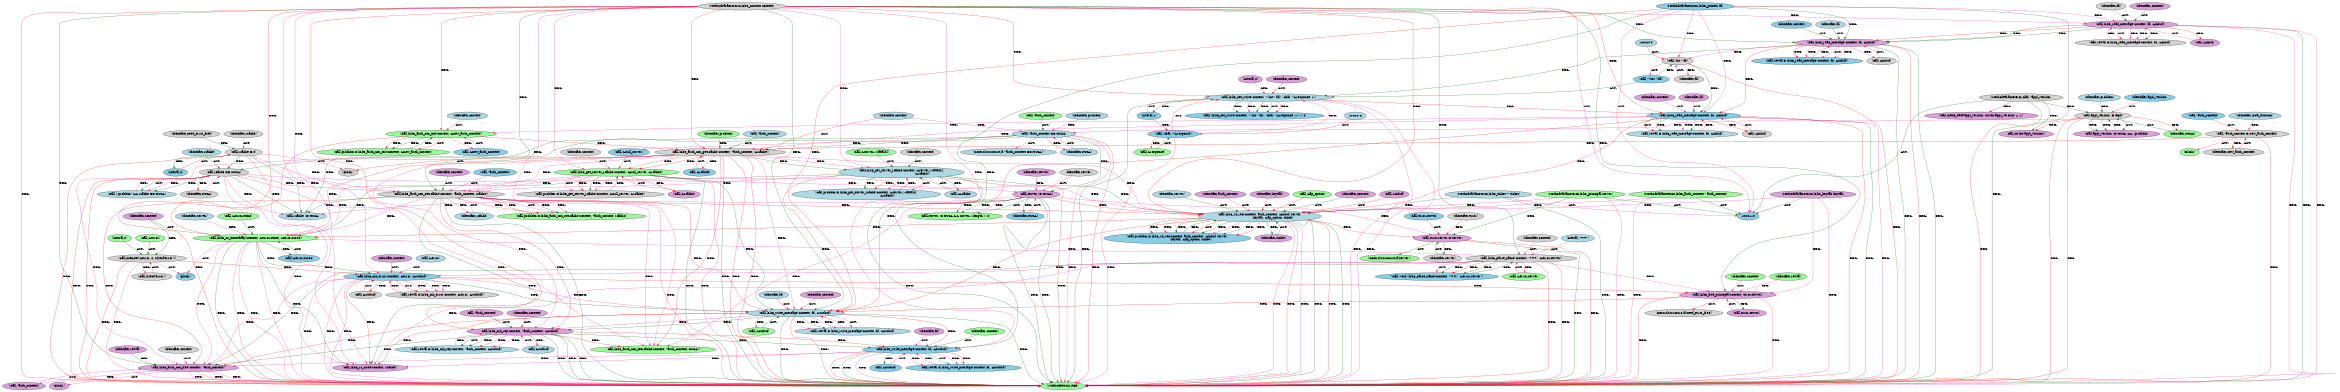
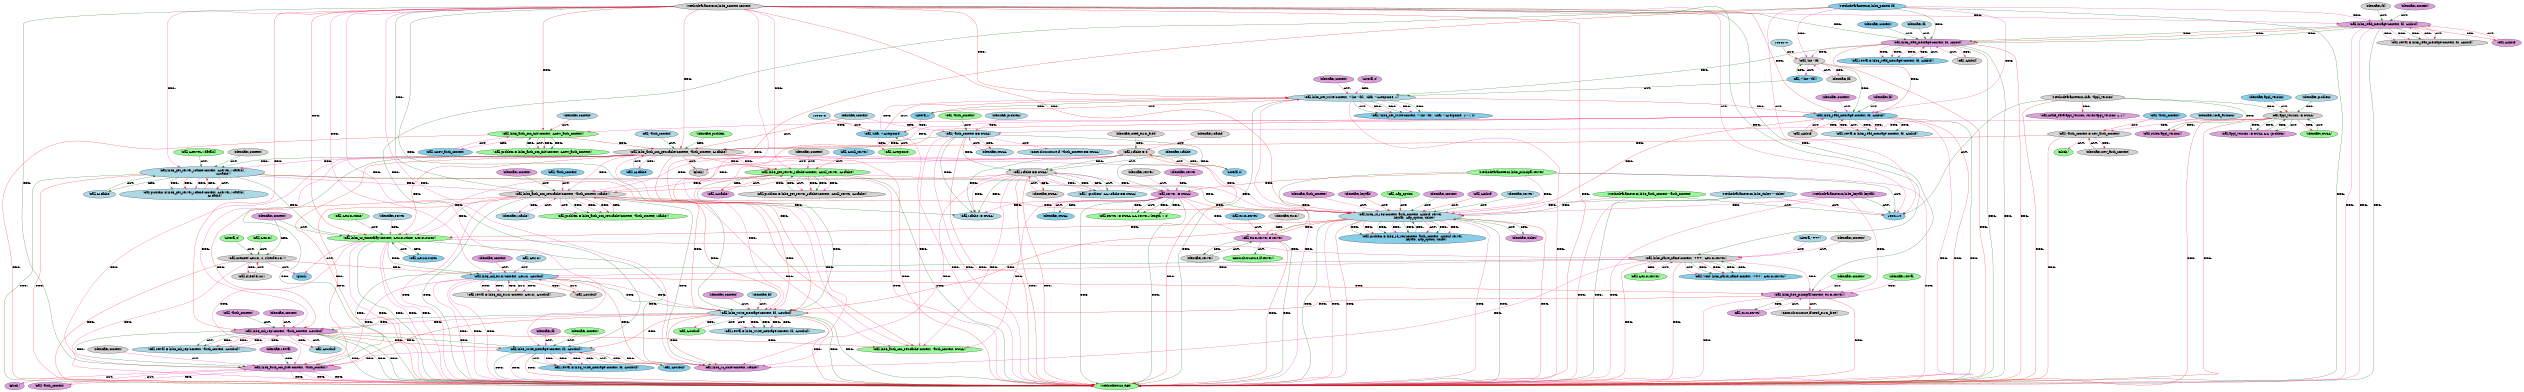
node "(Call,appl_version != RET)": label "(Call,appl_version != RET)" -> "(Call,appl_version != NULL)"
edge "(Call,*auth_context == NULL)" -> "(Call,&null_server)": now "(Call,*auth_context == NULL)" -> "(Call,krb5_auth_con_setrcache(context, *auth_context, NULL))"
edge "(MethodParameterIn,krb5_principal server)" -> "(Call,server != NULL)": added, label "DDG:"
edge "(Identifier,error)" -> "(Call,error.server = server)": color red -> deeppink
